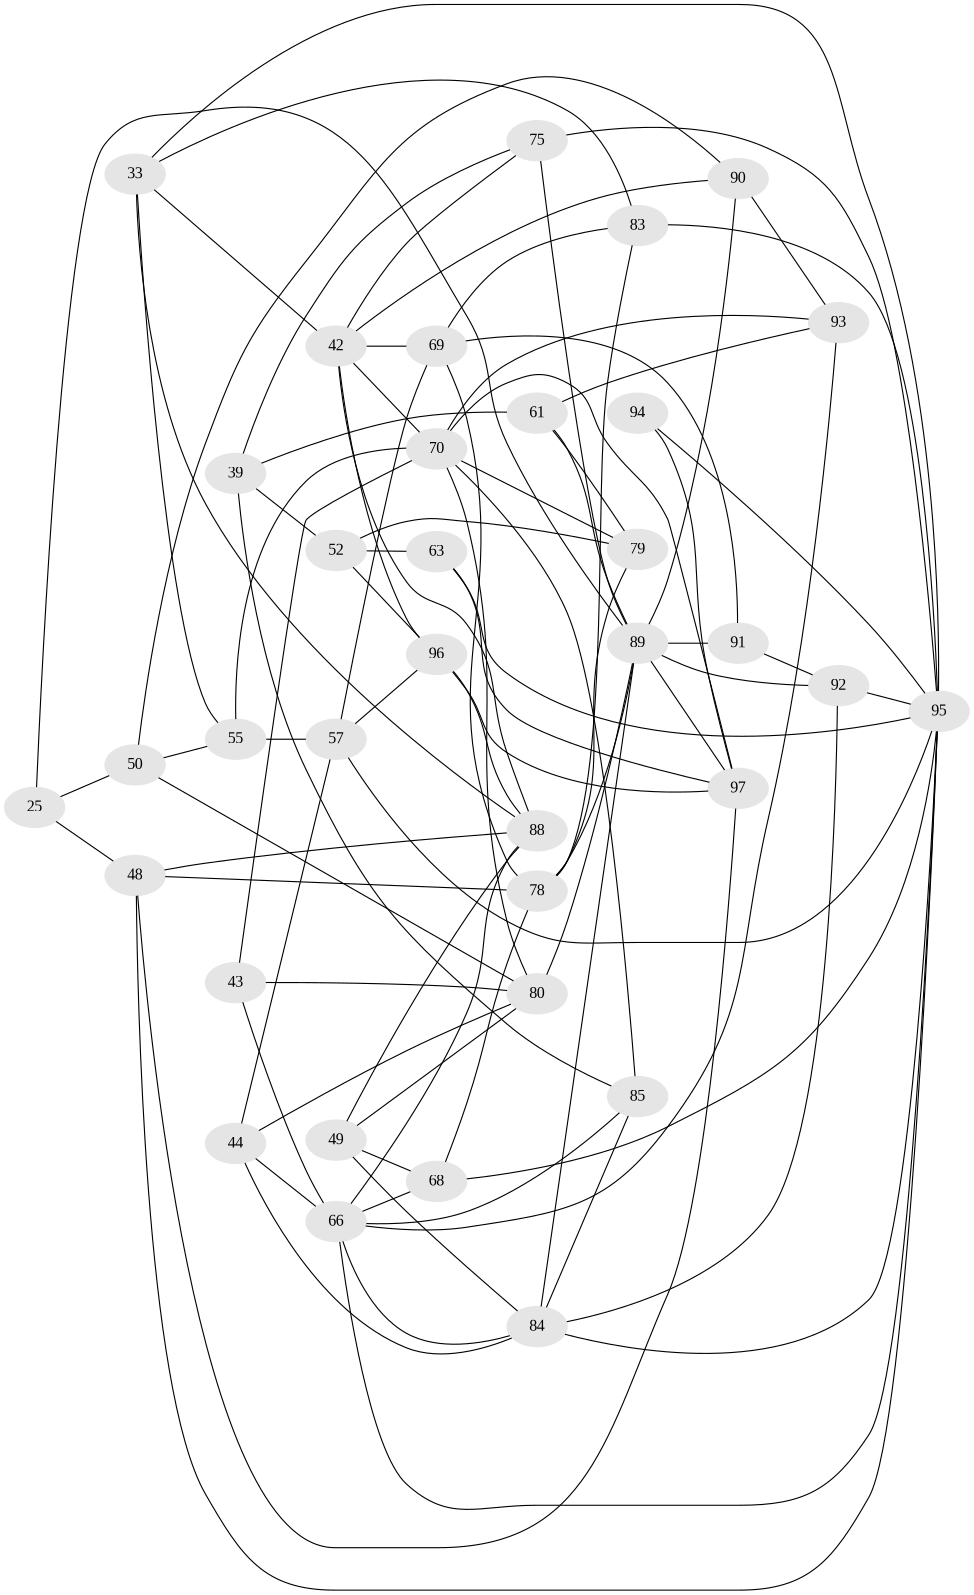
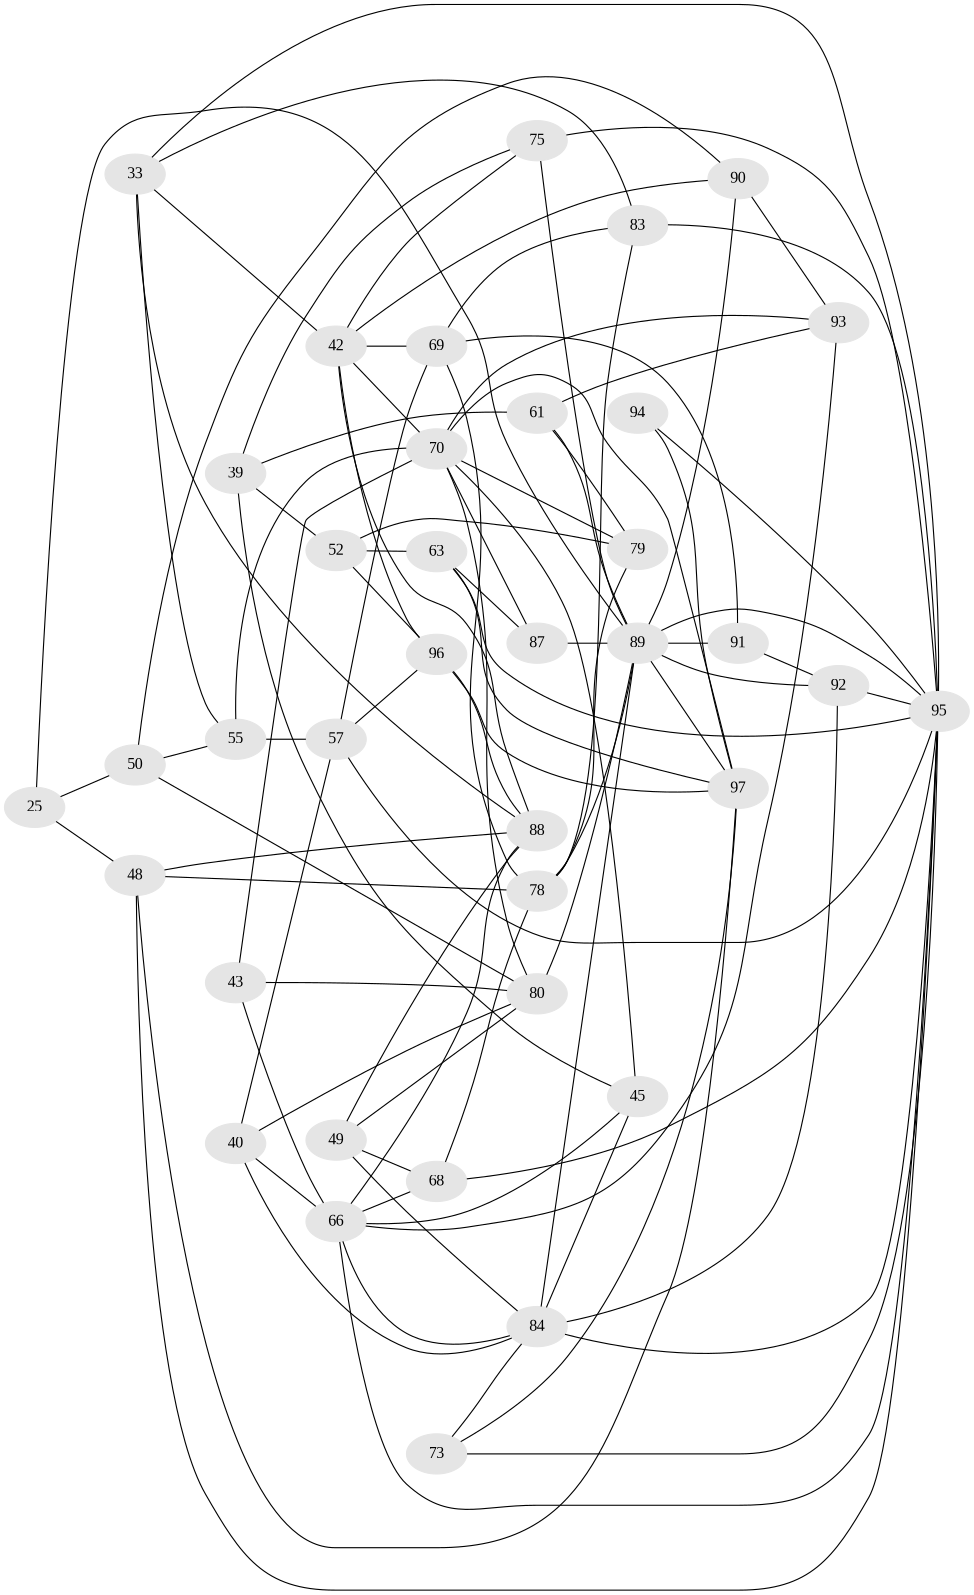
edge "89" -- "95": added
node "87": added
node "85": label "85" -> "45"
node "44": label "44" -> "40"
node "73": added
